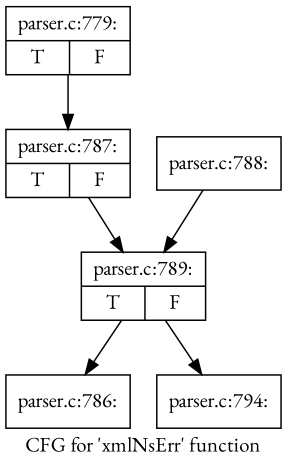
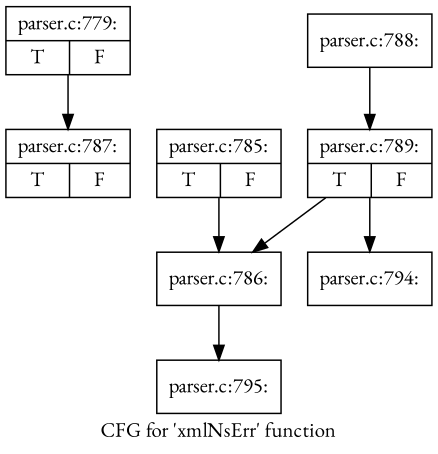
node "parser.c:785:": added
edge "parser.c:787:" -> "parser.c:789:": removed
node "parser.c:795:": added
